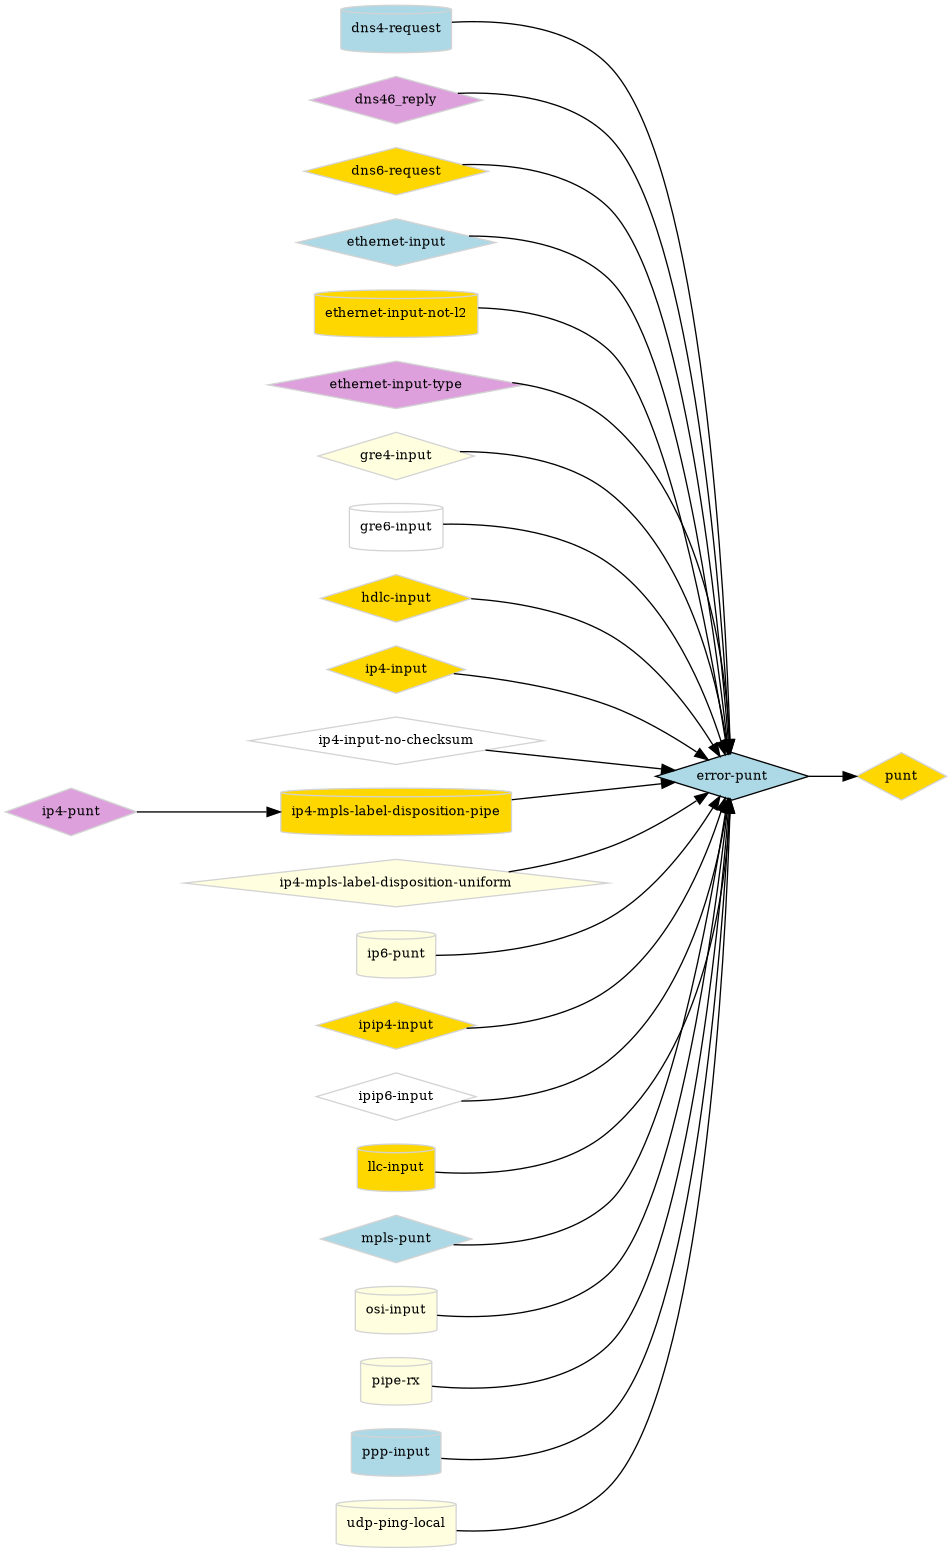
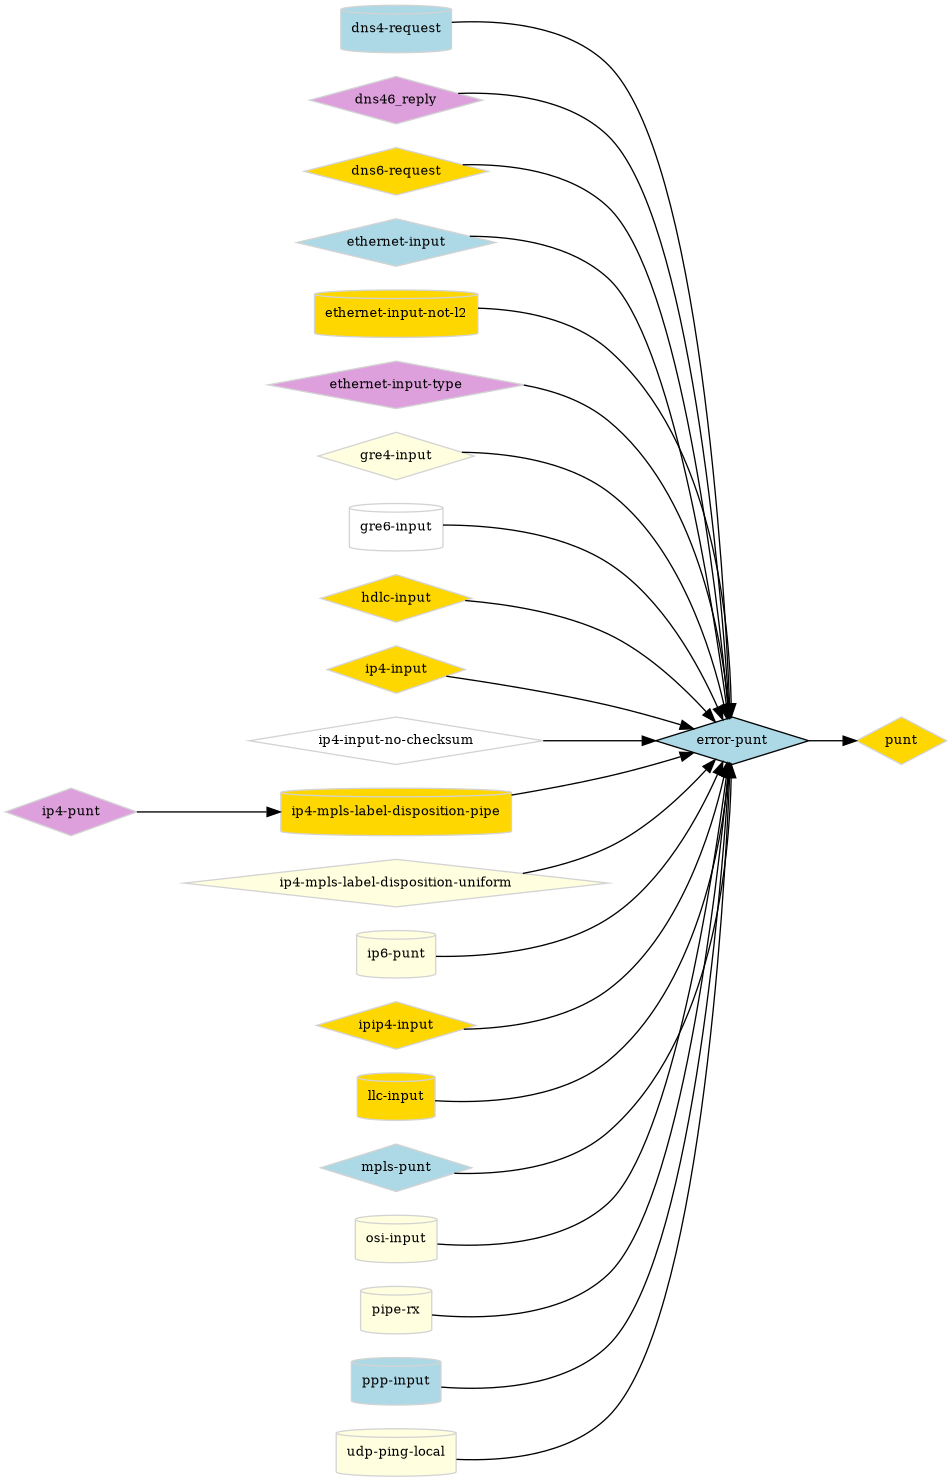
node "ipip6-input": removed
